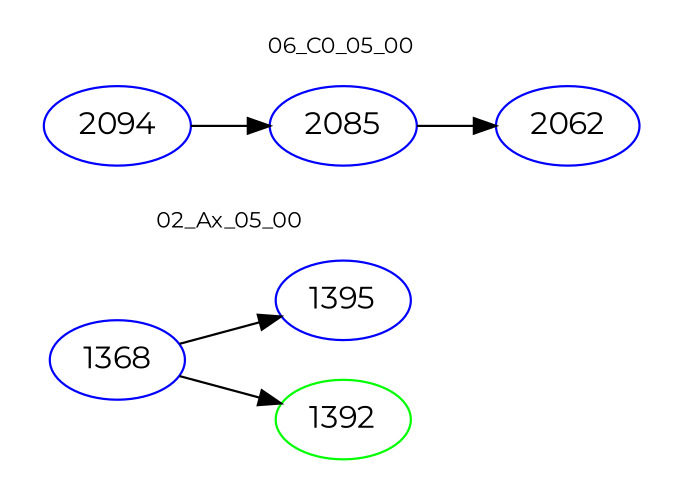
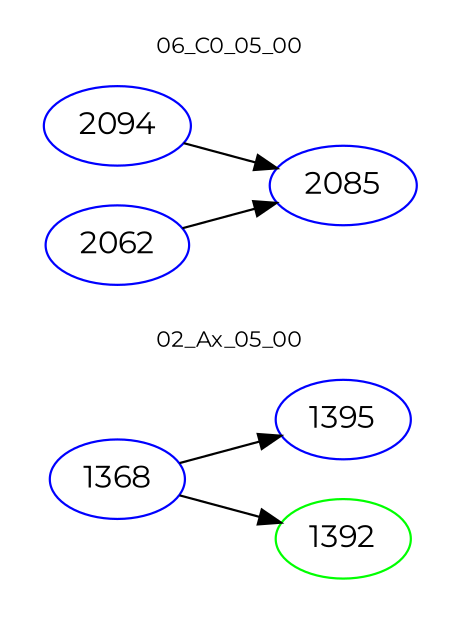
edge "2085" -> "2062": reversed
